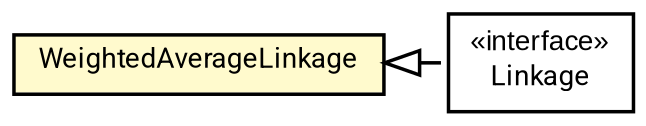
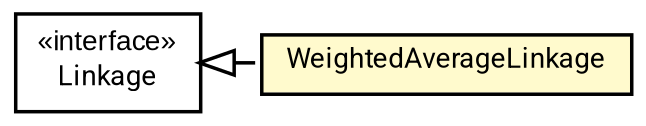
edge "Linkage" -> "WeightedAverageLinkage": reversed
